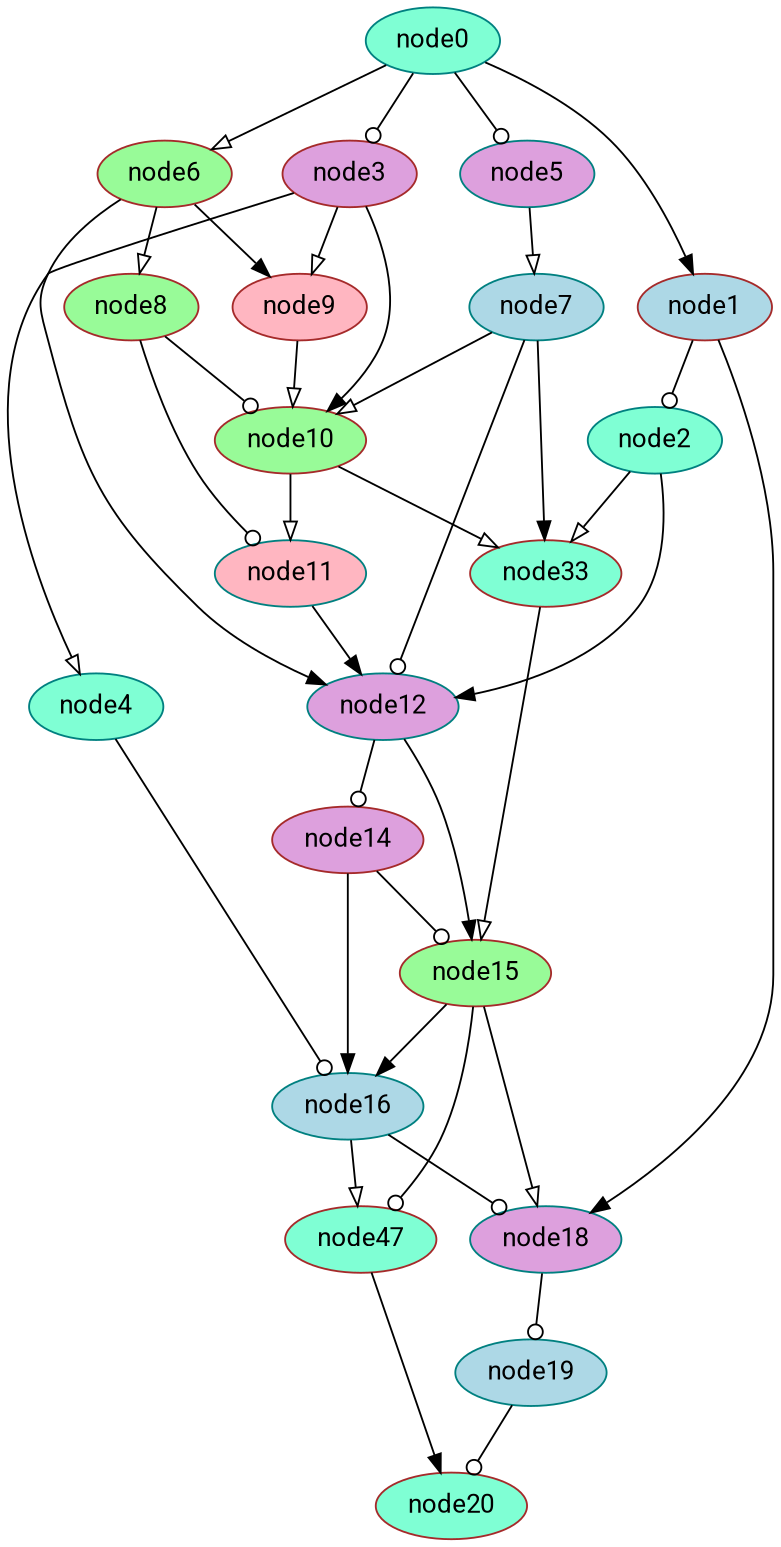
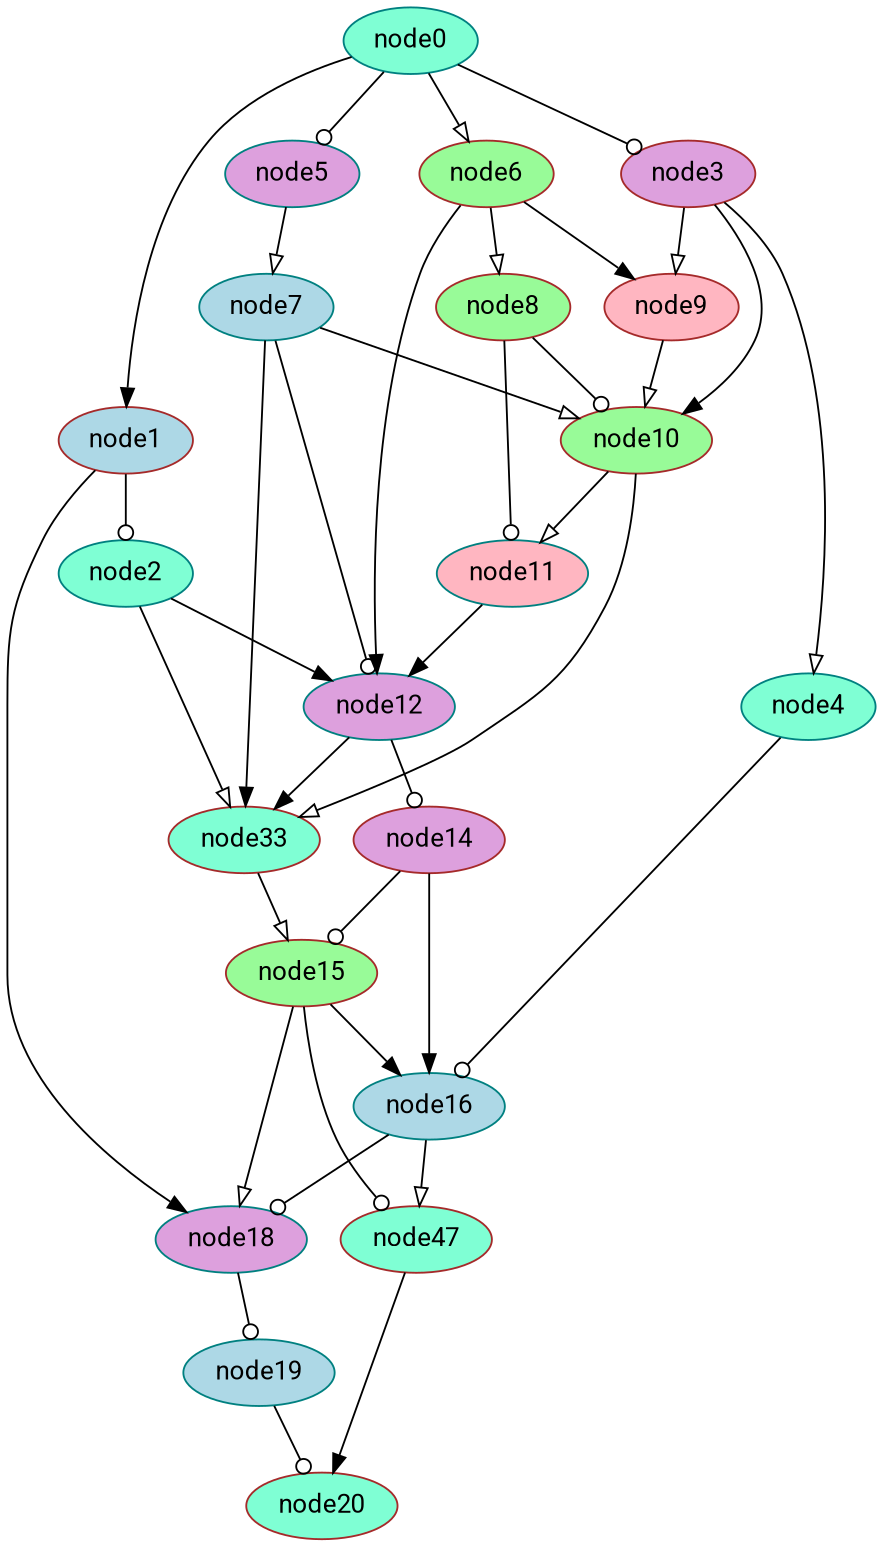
edge "node12" -> "node15": now "node12" -> "node33"
